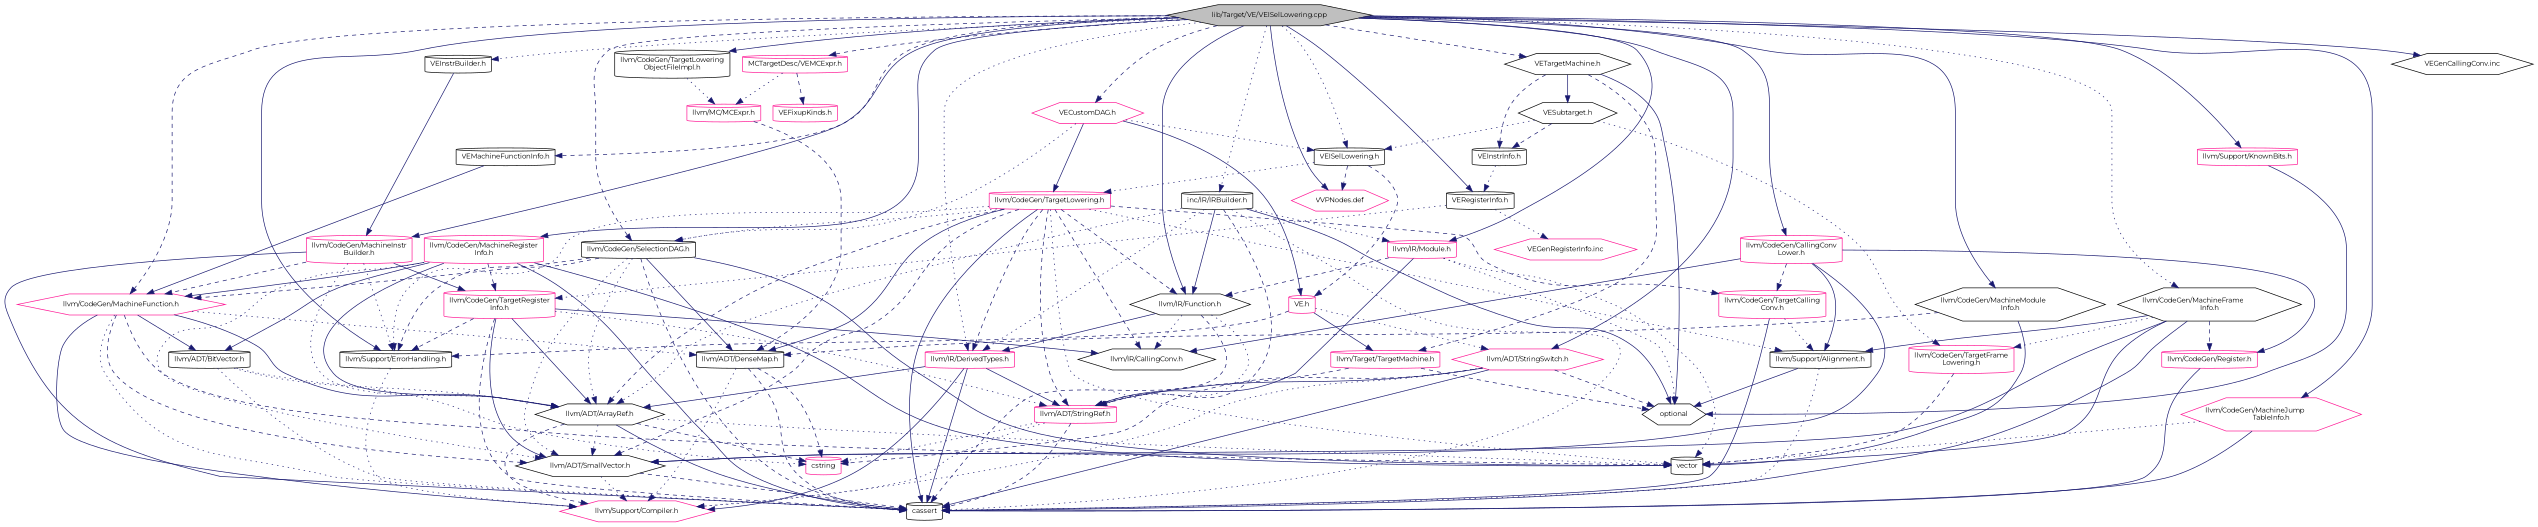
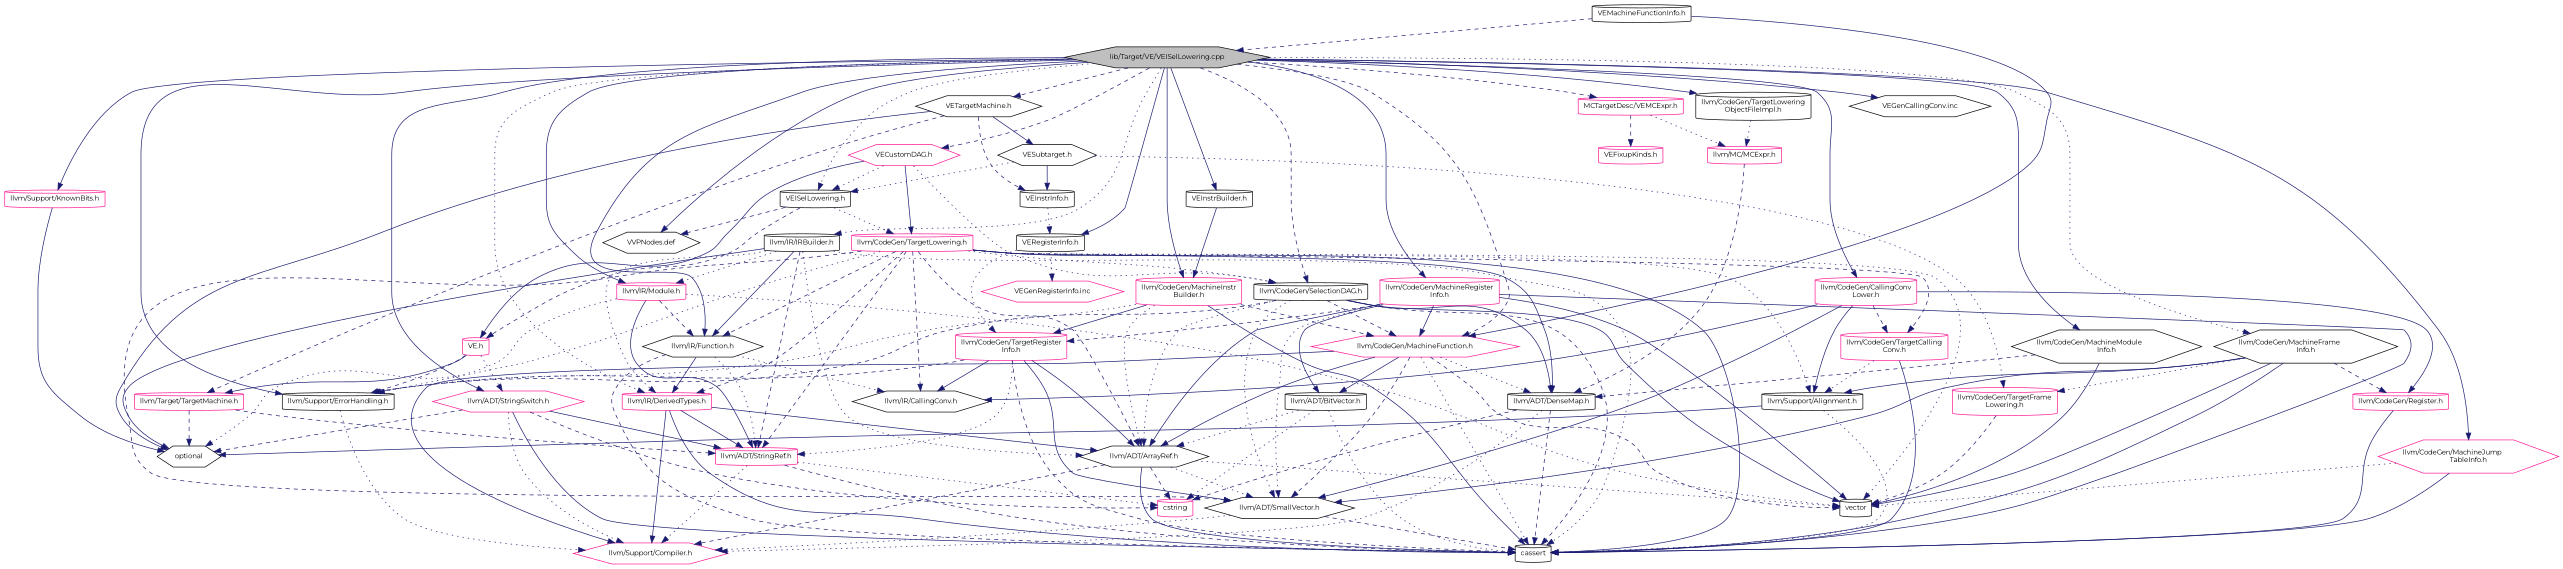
edge "lib/Target/VE/VEISelLowering.cpp" -> "VEInstrBuilder.h": style dotted -> solid
edge "VESubtarget.h" -> "VEInstrInfo.h": style dashed -> solid
edge "lib/Target/VE/VEISelLowering.cpp" -> "VEMachineFunctionInfo.h": reversed
node "inc/IR/IRBuilder.h": label "inc/IR/IRBuilder.h" -> "llvm/IR/IRBuilder.h"
node "VVPNodes.def": color deeppink -> black
